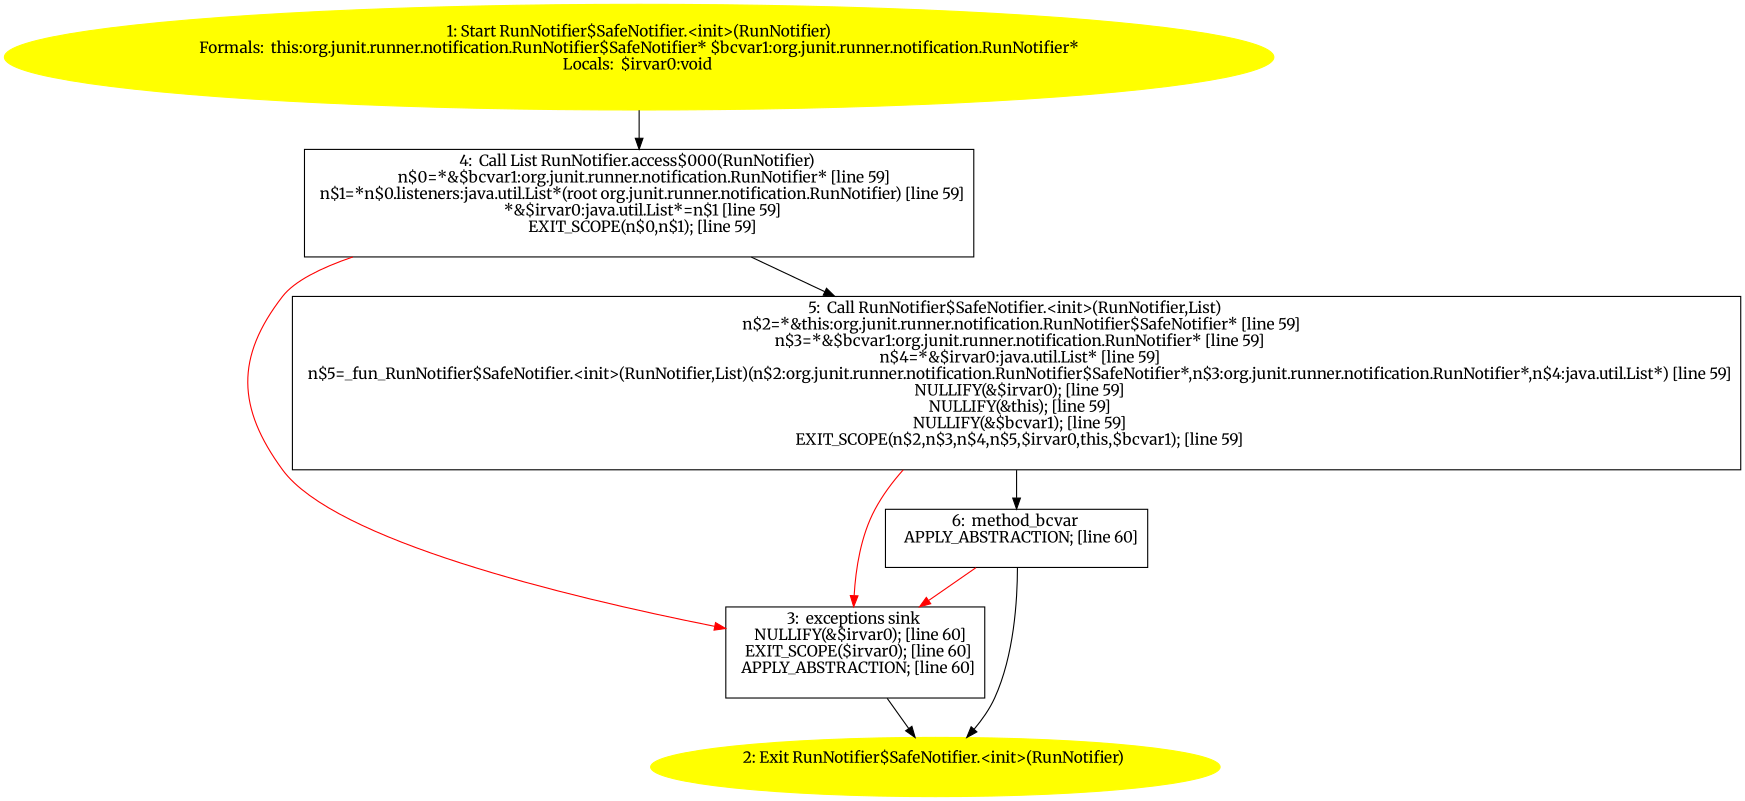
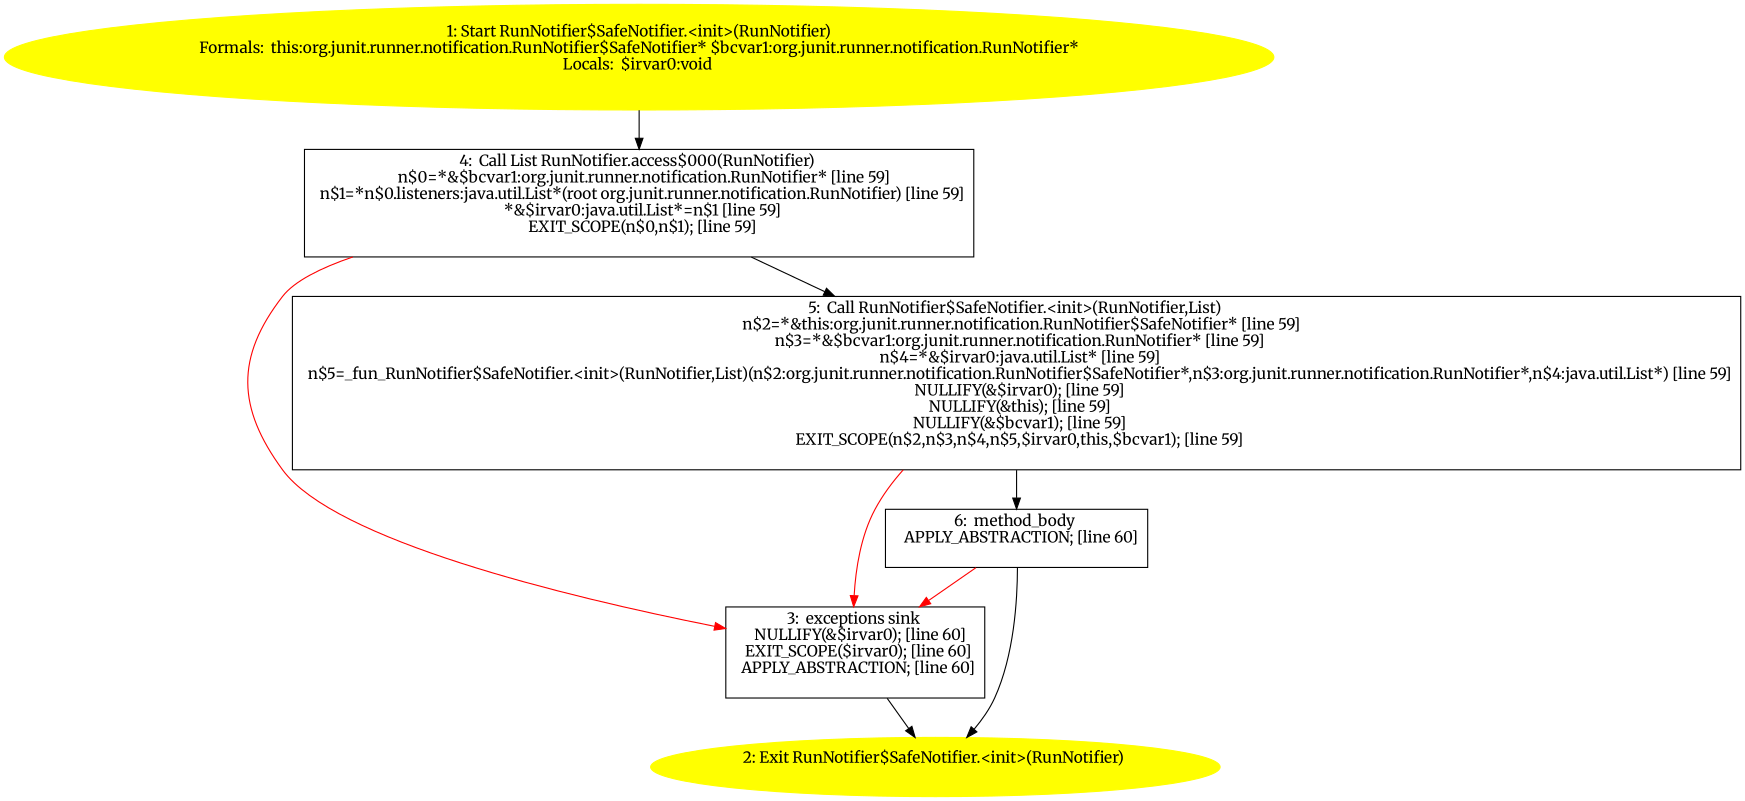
node "6:  method_bcvar APPLY_ABSTRACTION; [line 60]": label "6:  method_bcvar APPLY_ABSTRACTION; [line 60]" -> "6:  method_body APPLY_ABSTRACTION; [line 60]"
